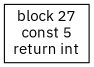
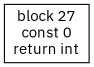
node "block 27 const 5 return int": label "block 27 const 5 return int" -> "block 27 const 0 return int"
